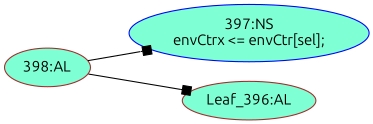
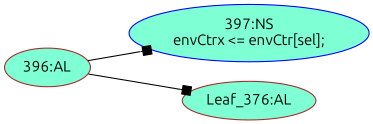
node "398:AL": label "398:AL" -> "396:AL"
node "Leaf_396:AL": label "Leaf_396:AL" -> "Leaf_376:AL"
